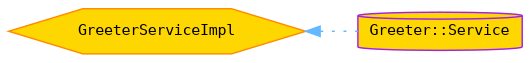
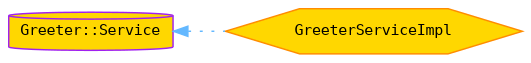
edge "Greeter::Service" -> "GreeterServiceImpl": reversed
